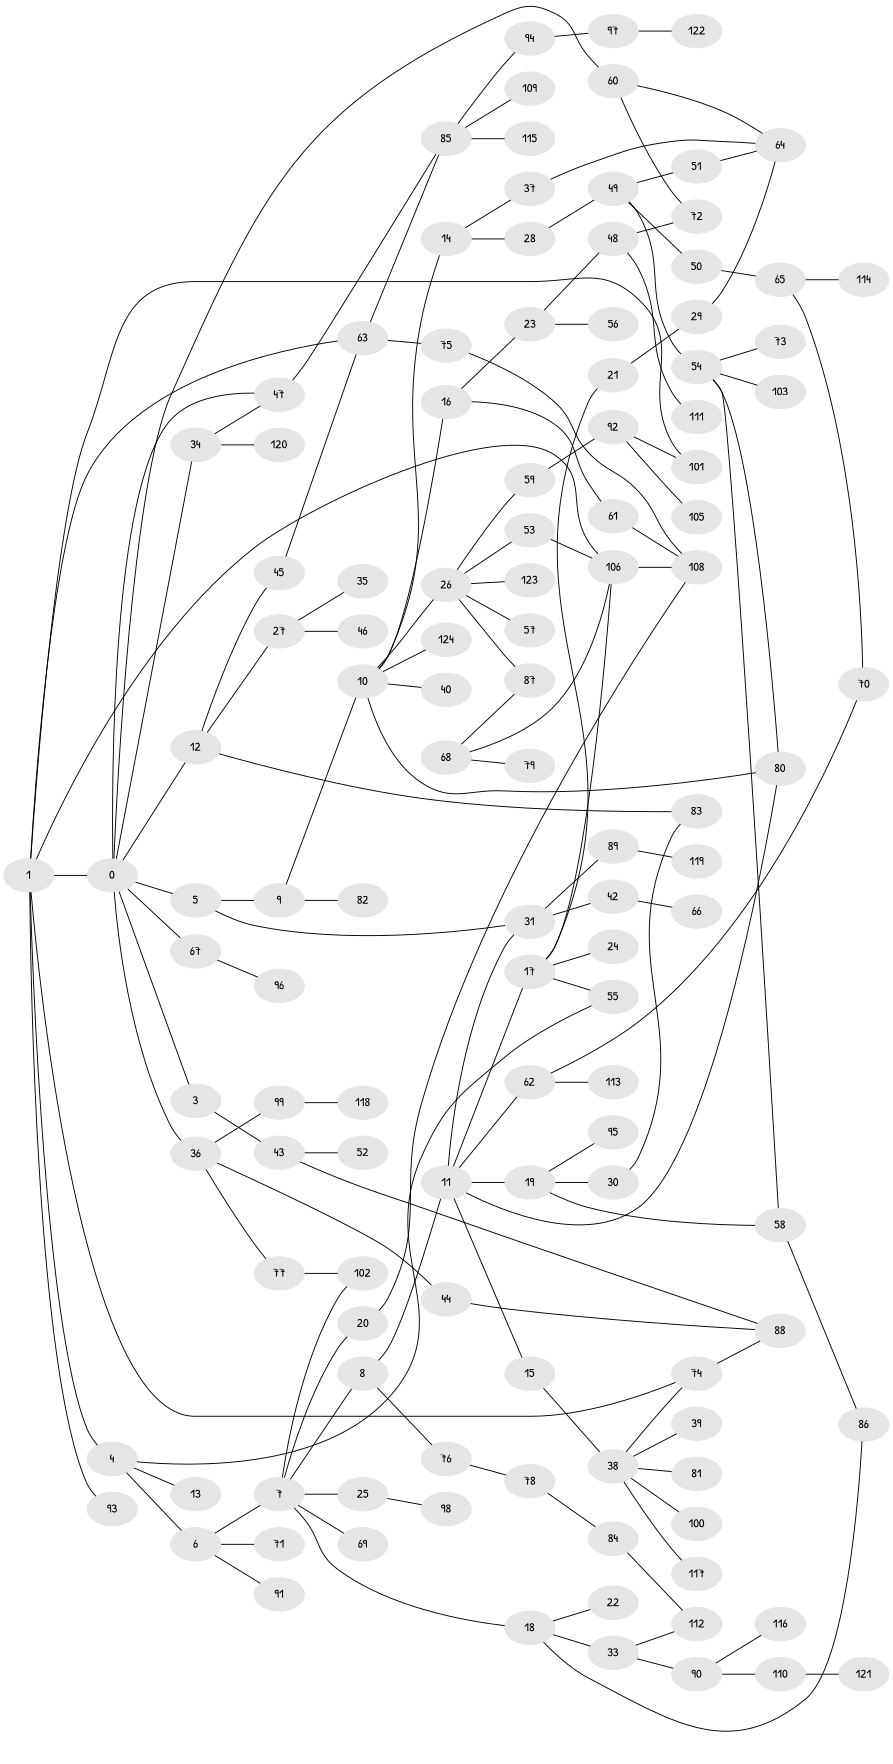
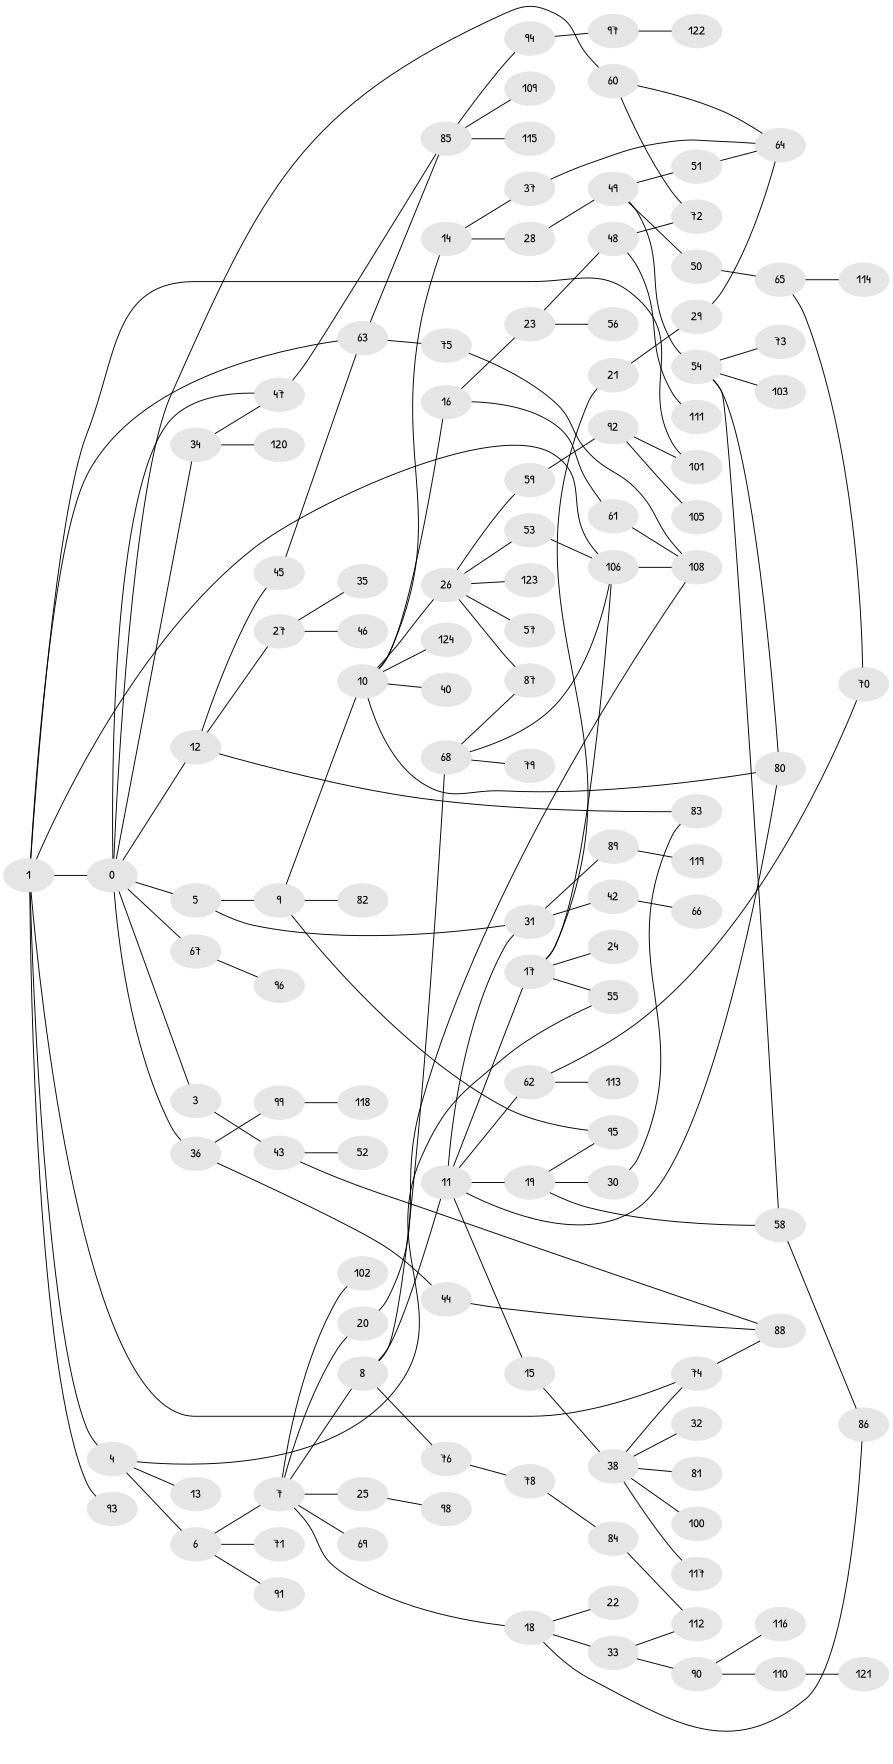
edge "9" -- "95": added
edge "68" -- "8": added
node "77": removed
node "39": label "39" -> "32"
